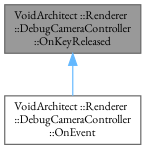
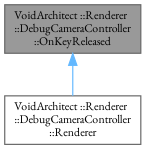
node "VoidArchitect ::Renderer ::DebugCameraController ::OnEvent": label "VoidArchitect ::Renderer ::DebugCameraController ::OnEvent" -> "VoidArchitect ::Renderer ::DebugCameraController ::Renderer"
